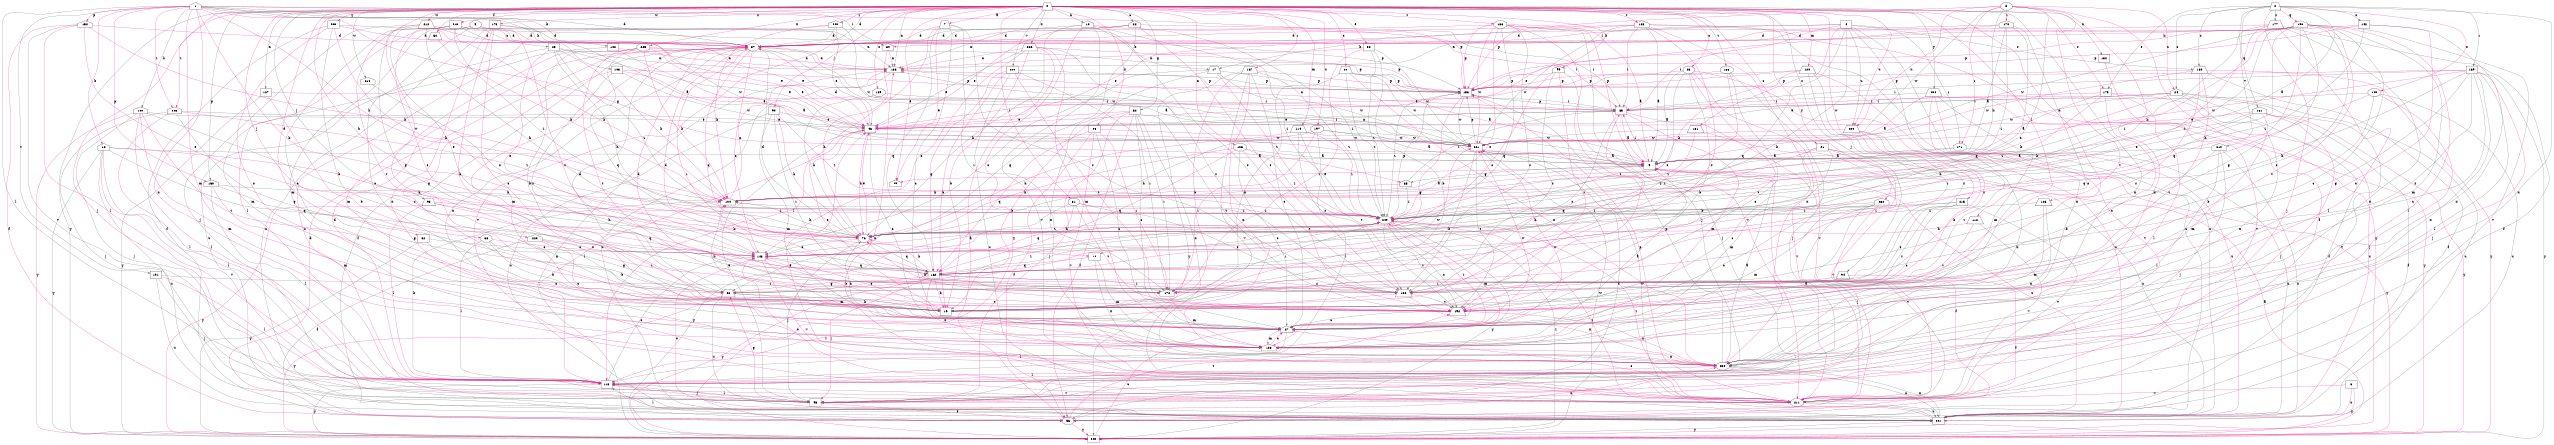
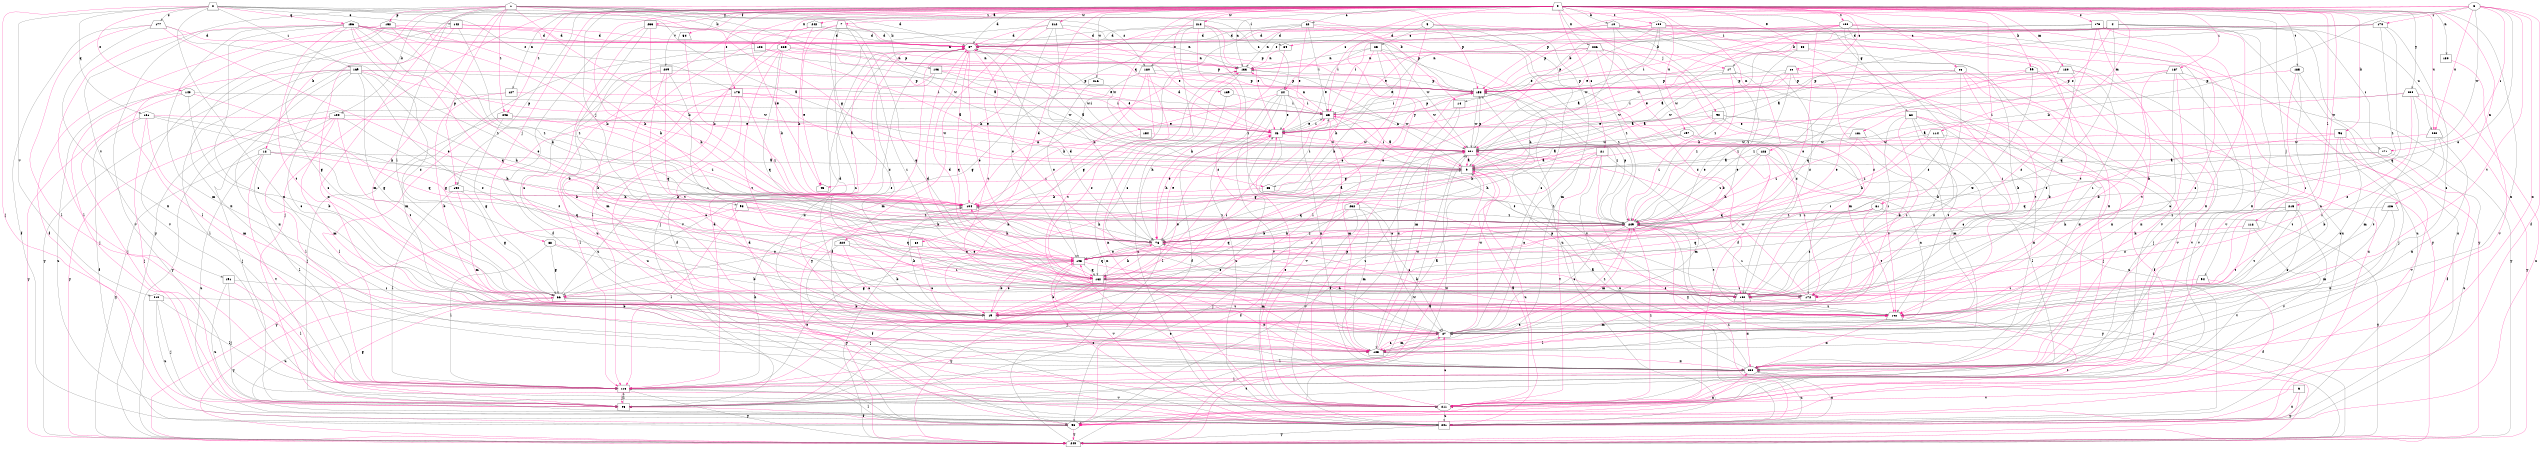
edge "5" -> "17": color gray40 -> deeppink
edge "142" -> "37": label "k" -> "d"
node "154": added
edge "210" -> "9": removed, label "a"
edge "232" -> "249": label "b" -> "z"
edge "14" -> "162": now "232" -> "162"
edge "1" -> "113": now "1" -> "66"
edge "200" -> "19": color deeppink -> gray40
node "240": shape box -> house
